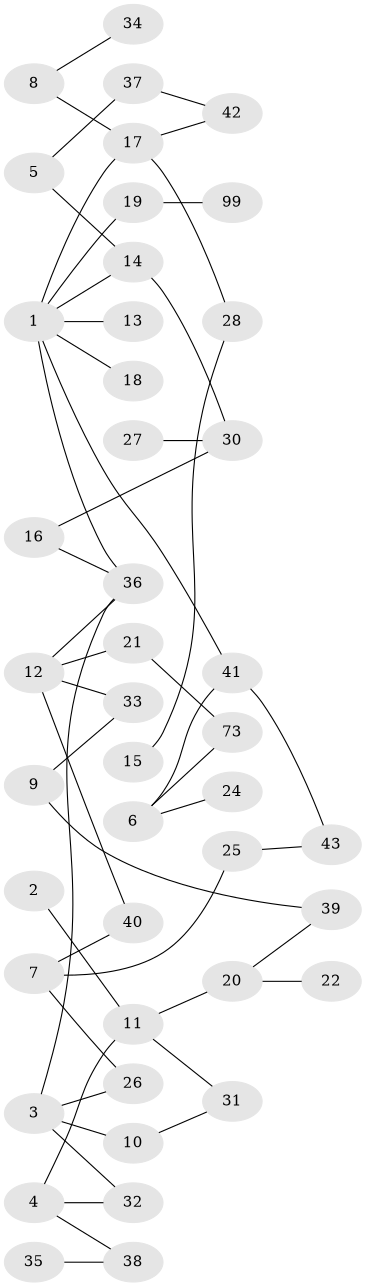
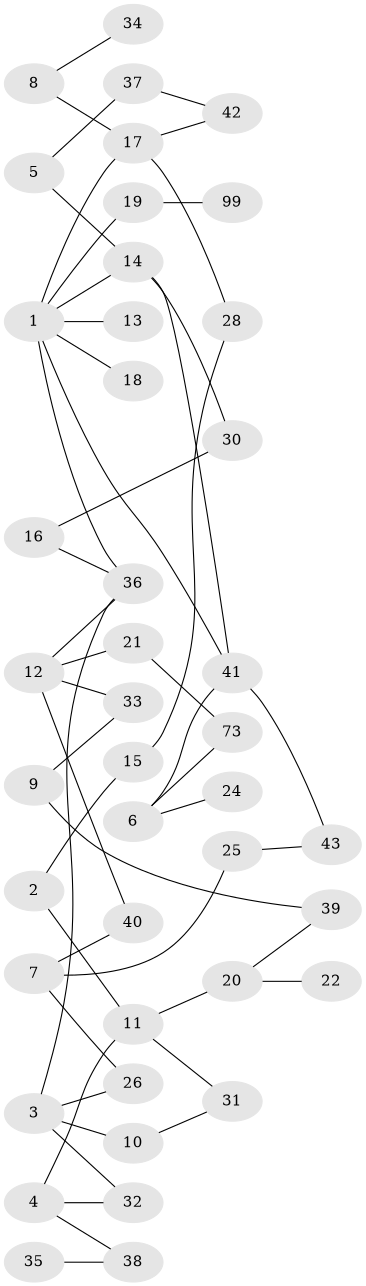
node "27": removed
edge "14" -- "41": added
edge "15" -- "2": added
